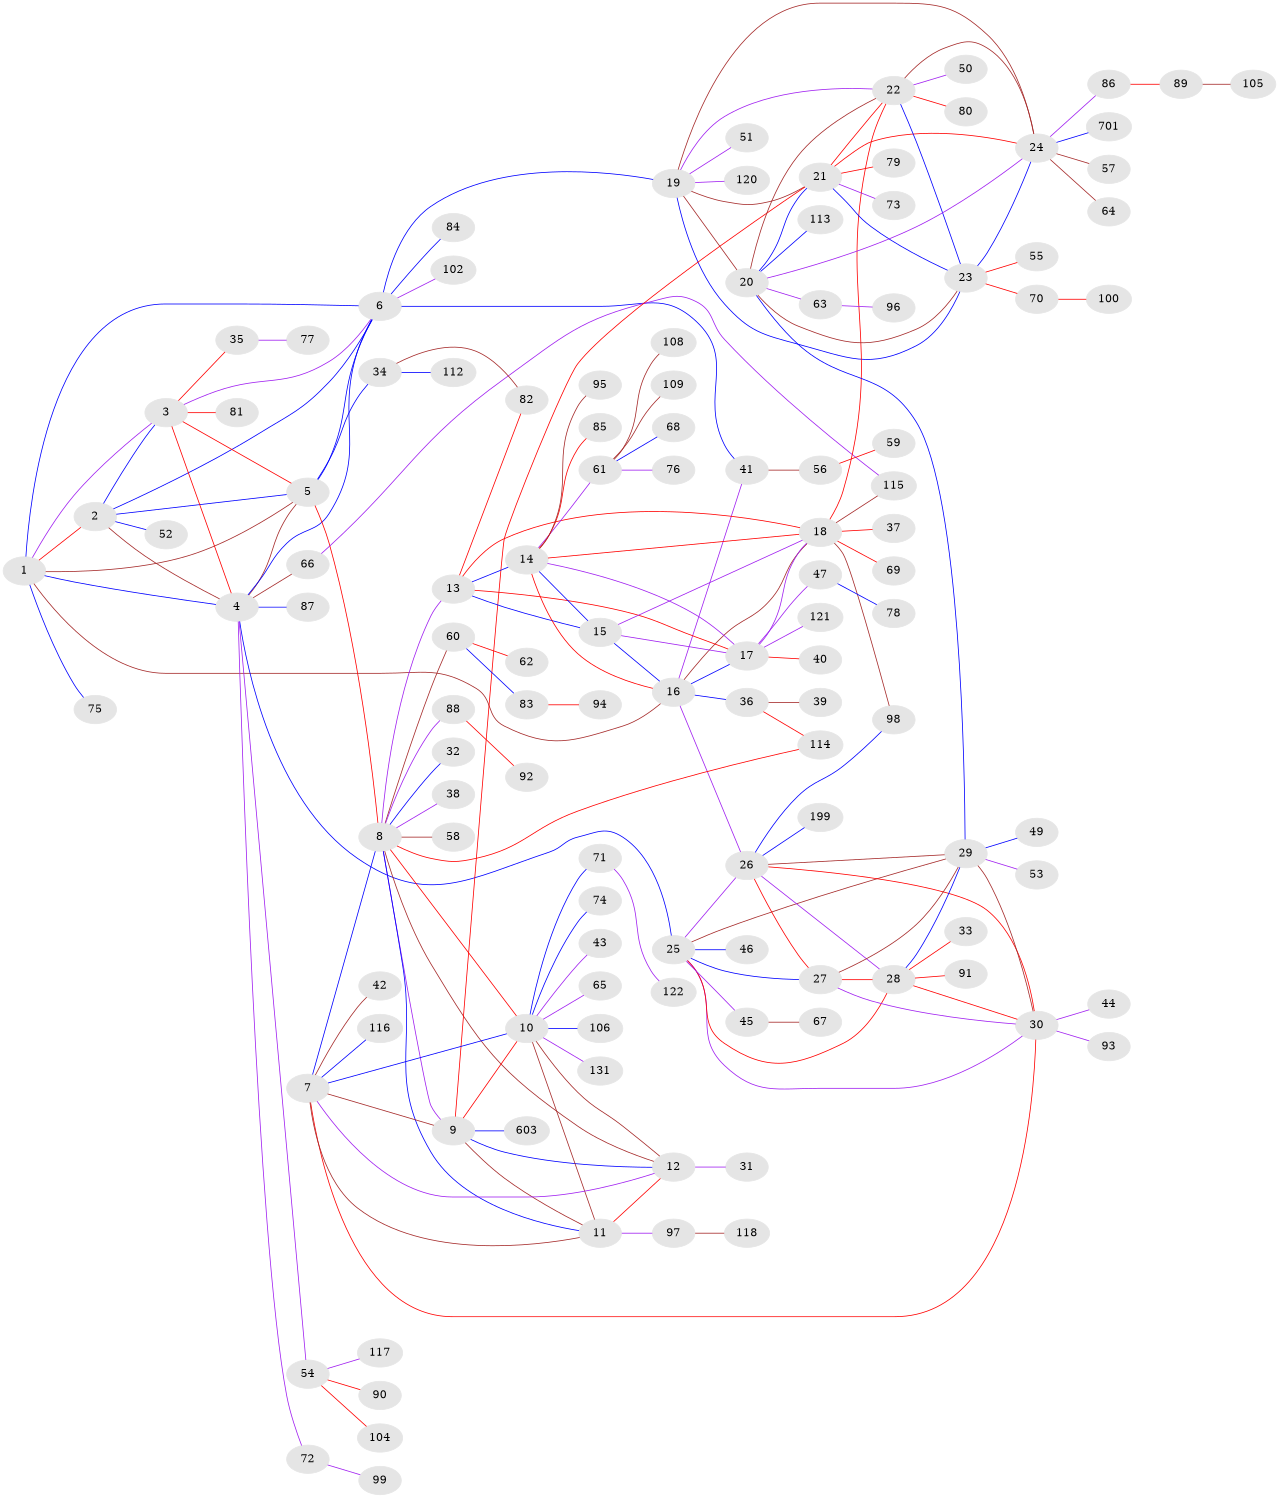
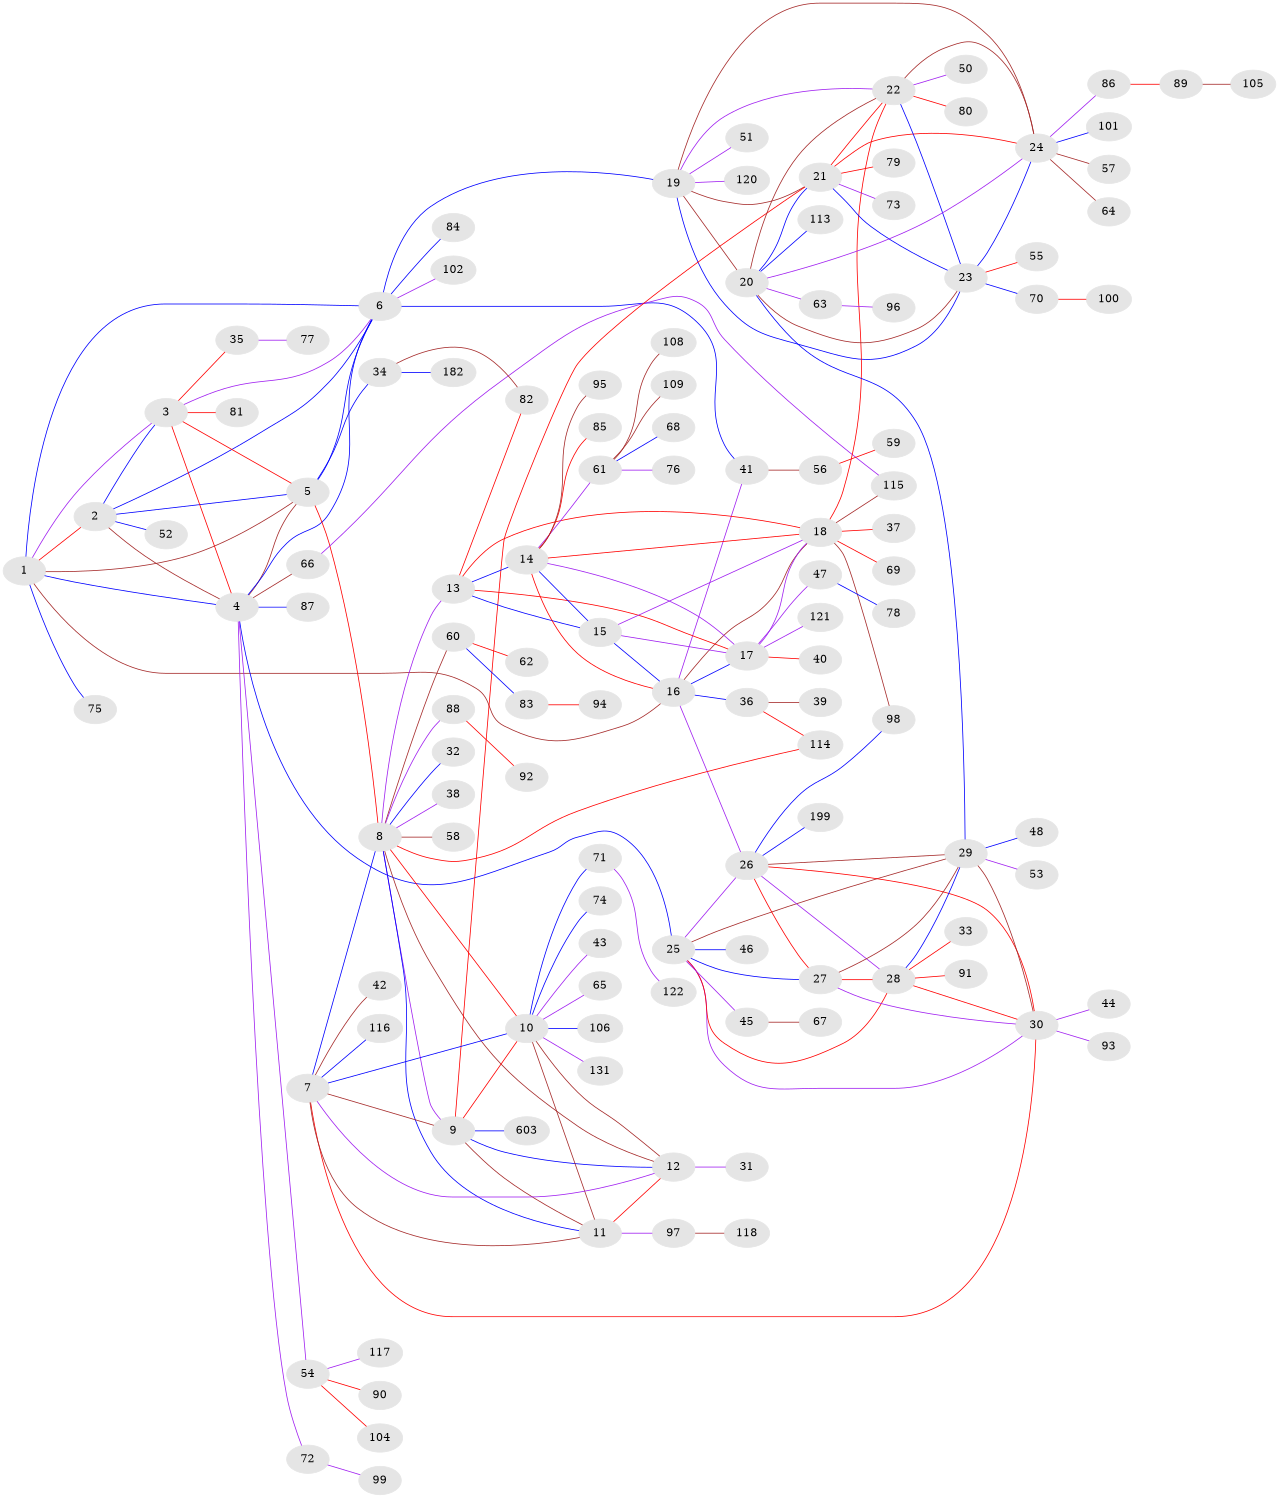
node "701": label "701" -> "101"
edge "23" -- "70": color red -> blue
node "112": label "112" -> "182"
node "49": label "49" -> "48"
